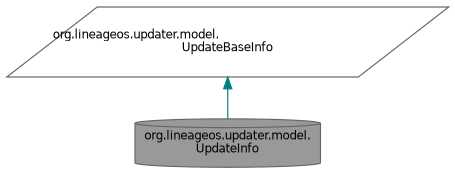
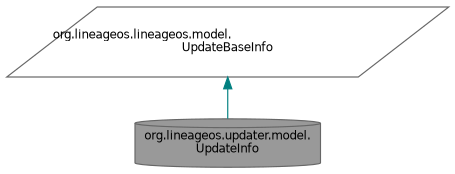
node "org.lineageos.updater.model. UpdateBaseInfo": label "org.lineageos.updater.model. UpdateBaseInfo" -> "org.lineageos.lineageos.model. UpdateBaseInfo"
